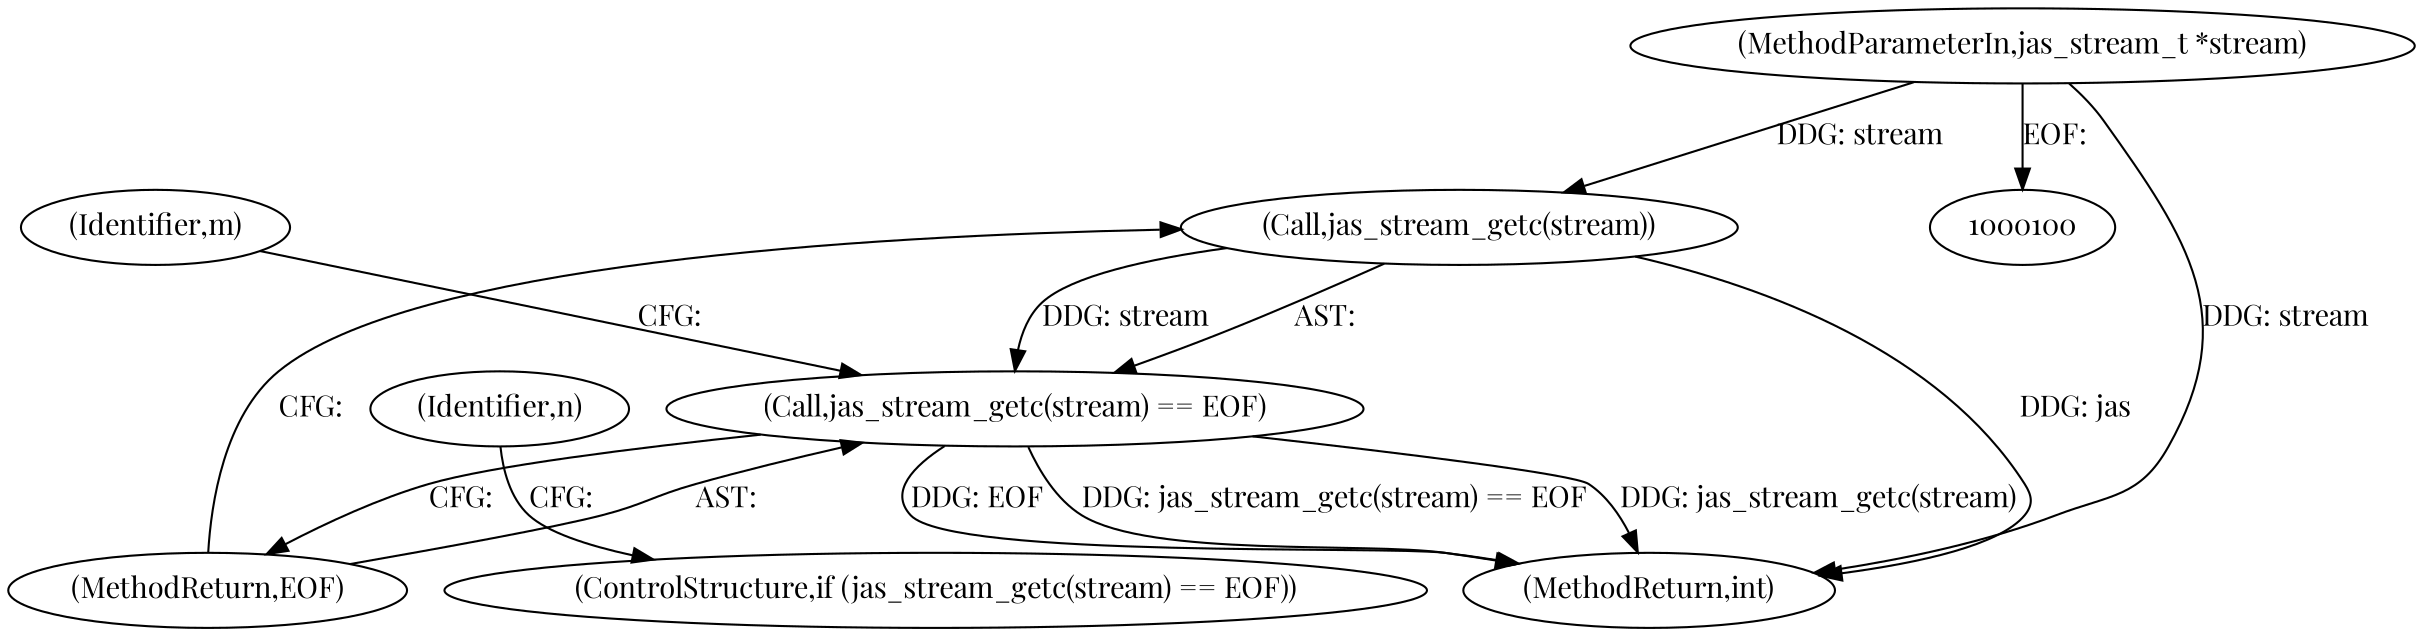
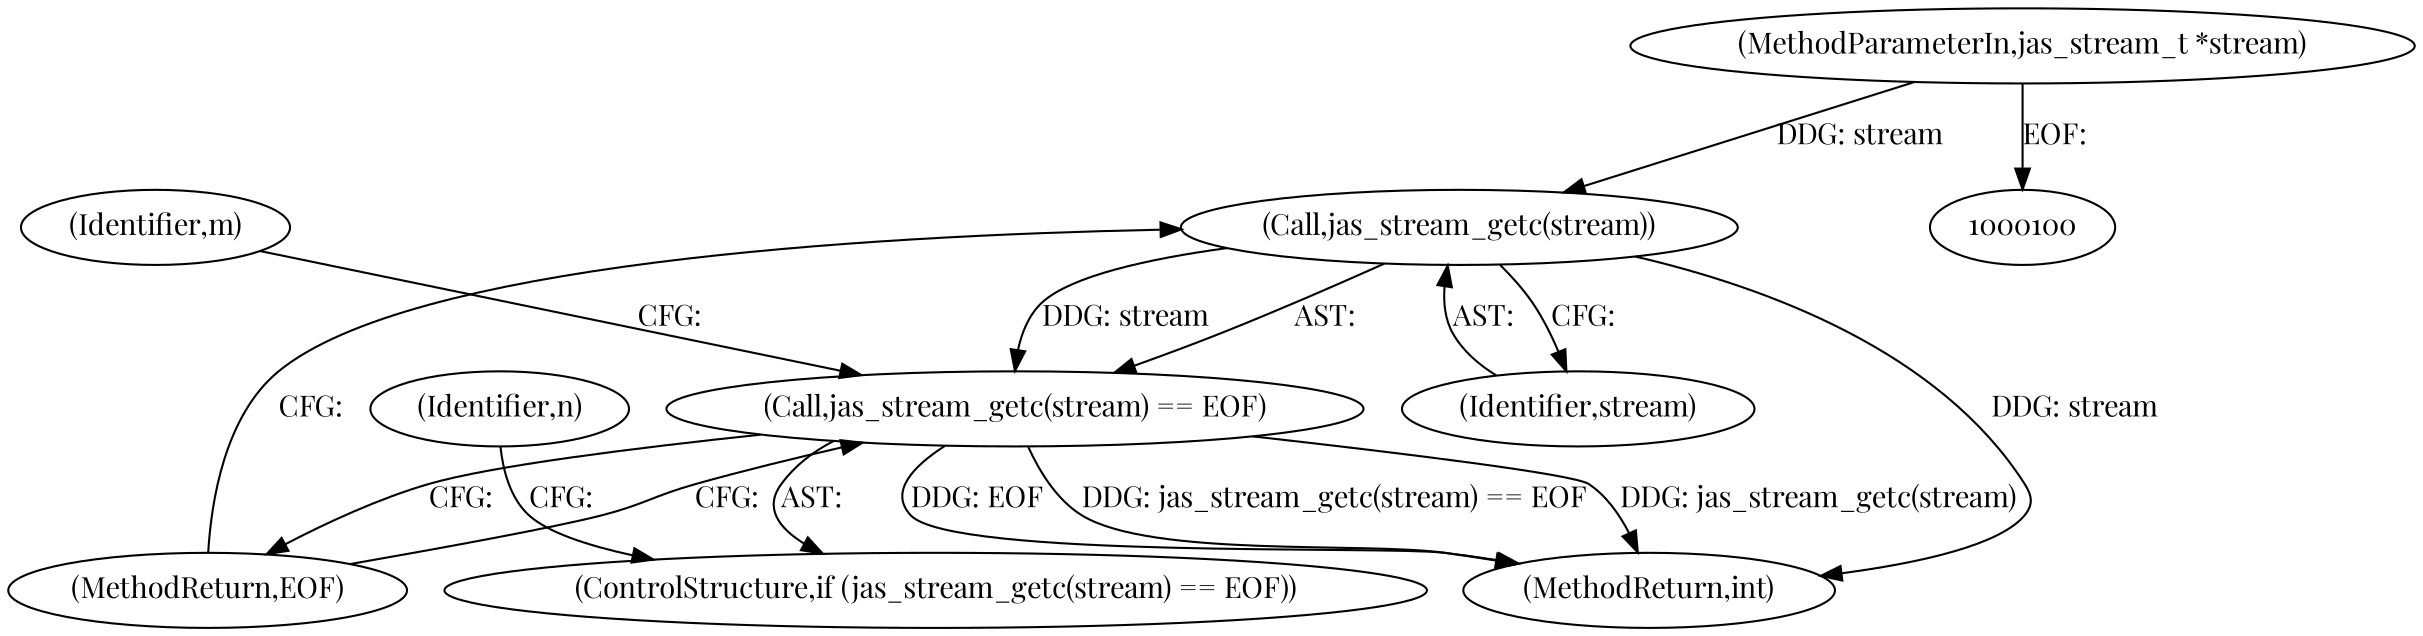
node "(Identifier,stream)": added
edge "(Call,jas_stream_getc(stream))" -> "(MethodReturn,int)": label "DDG: jas" -> "DDG: stream"
edge "(MethodParameterIn,jas_stream_t *stream)" -> "(MethodReturn,int)": removed, label "DDG: stream"
edge "(Call,jas_stream_getc(stream) == EOF)" -> "(ControlStructure,if (jas_stream_getc(stream) == EOF))": added, label "AST:"
edge "(MethodReturn,EOF)" -> "(Call,jas_stream_getc(stream) == EOF)": label "AST: " -> "CFG: "
